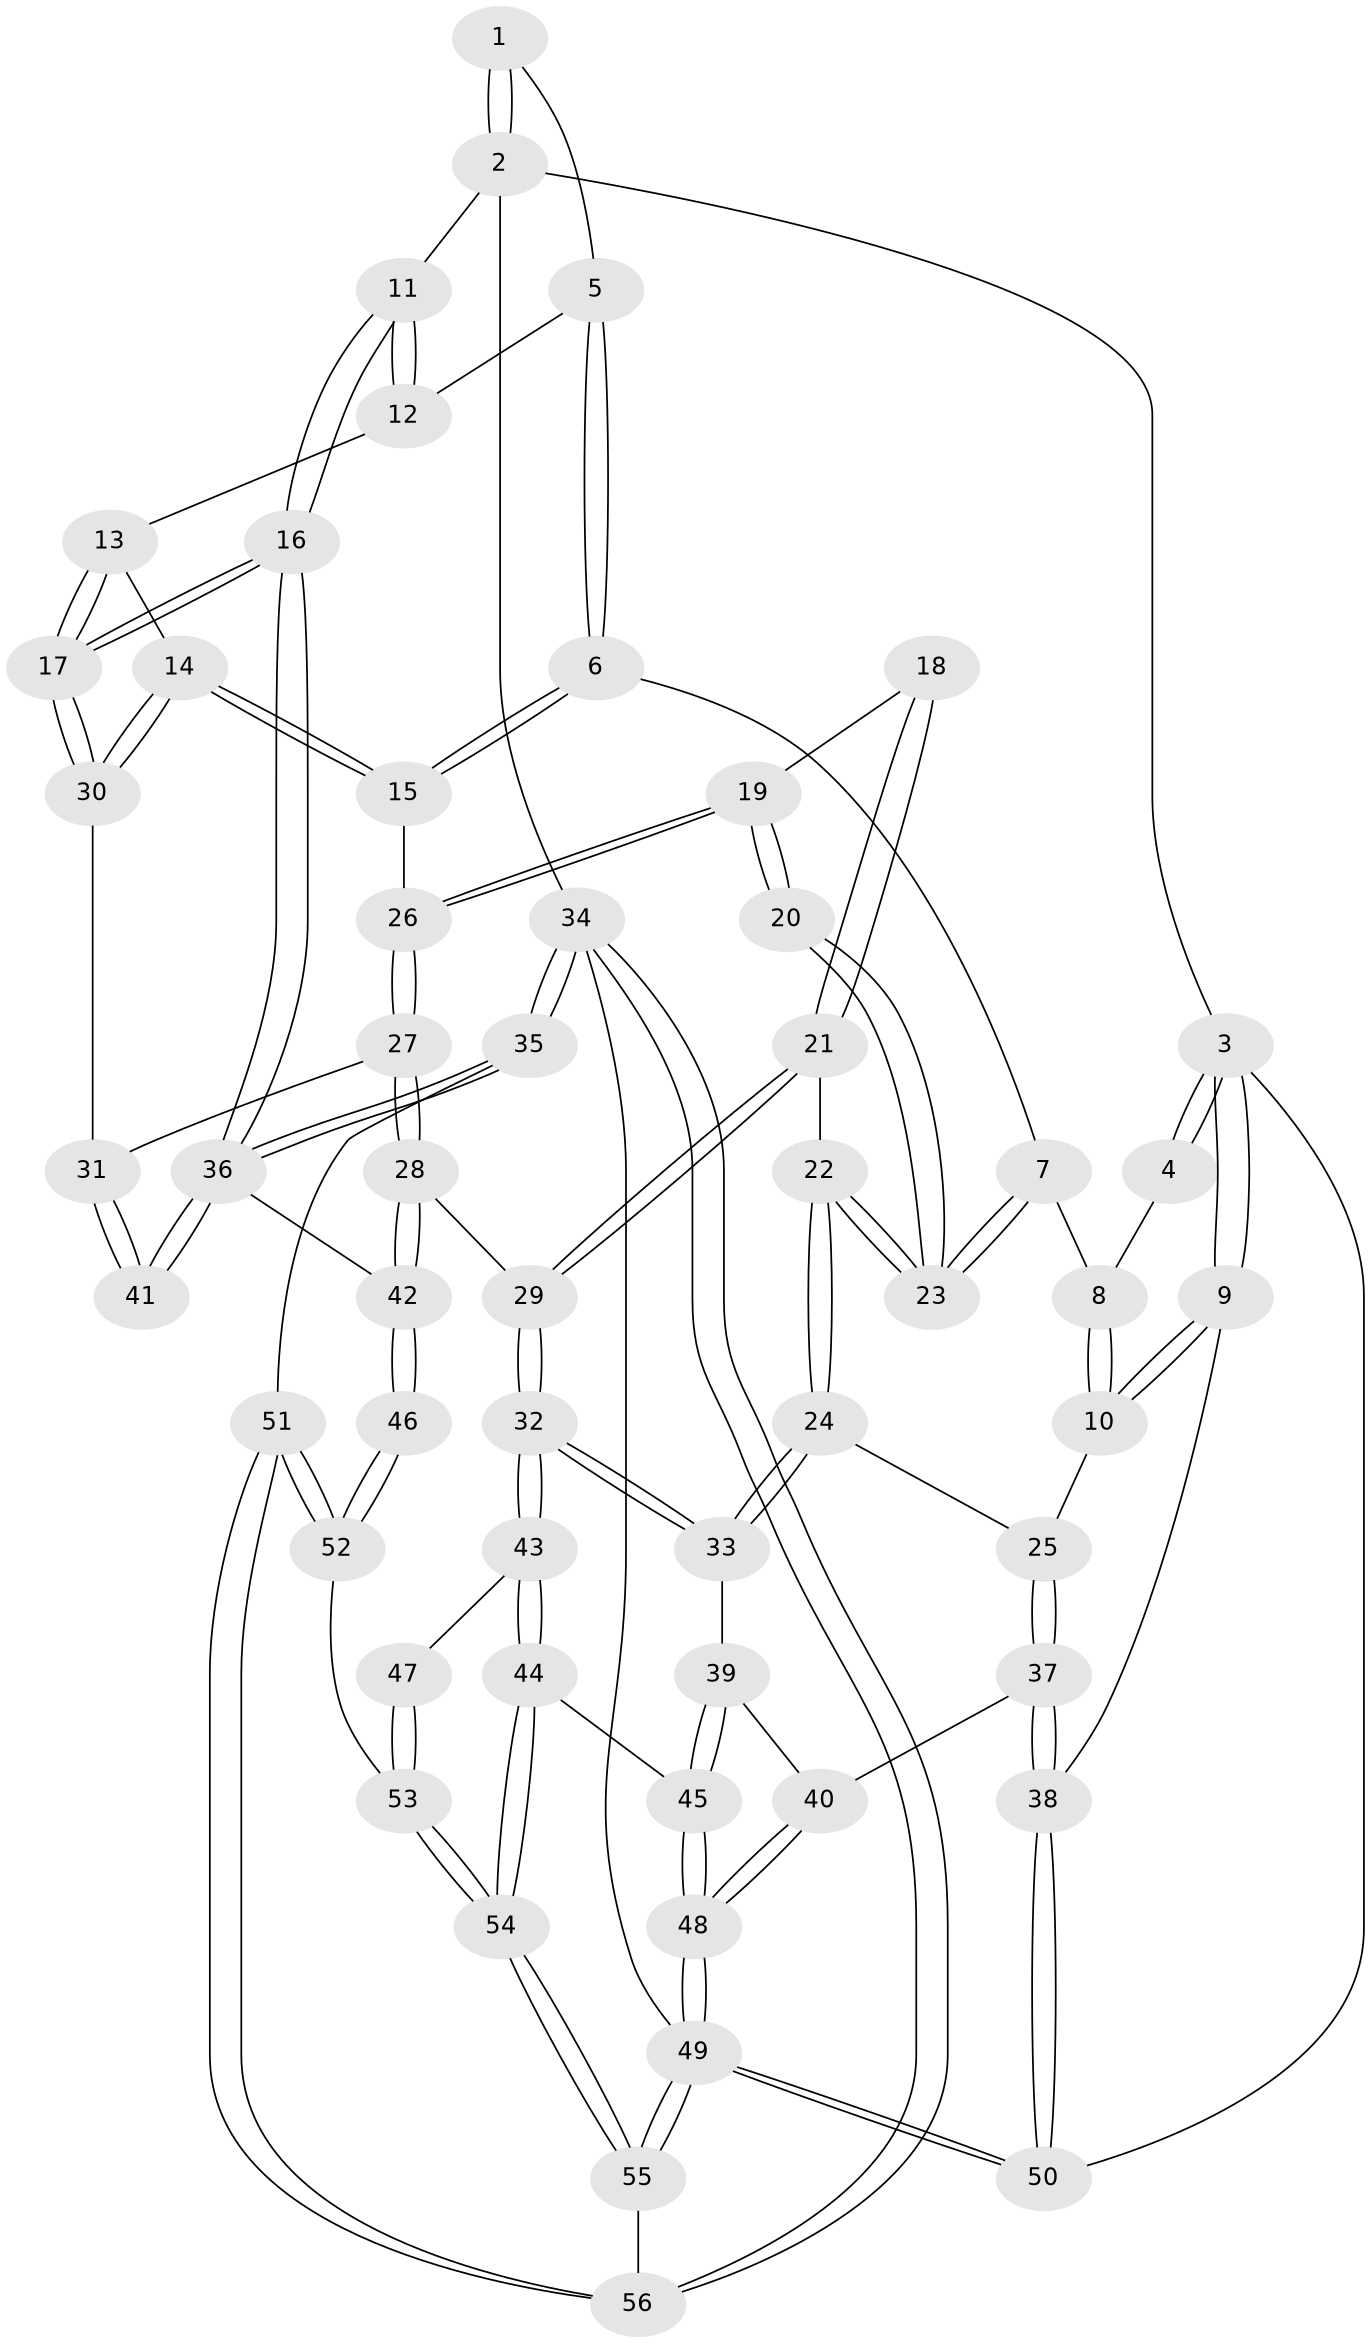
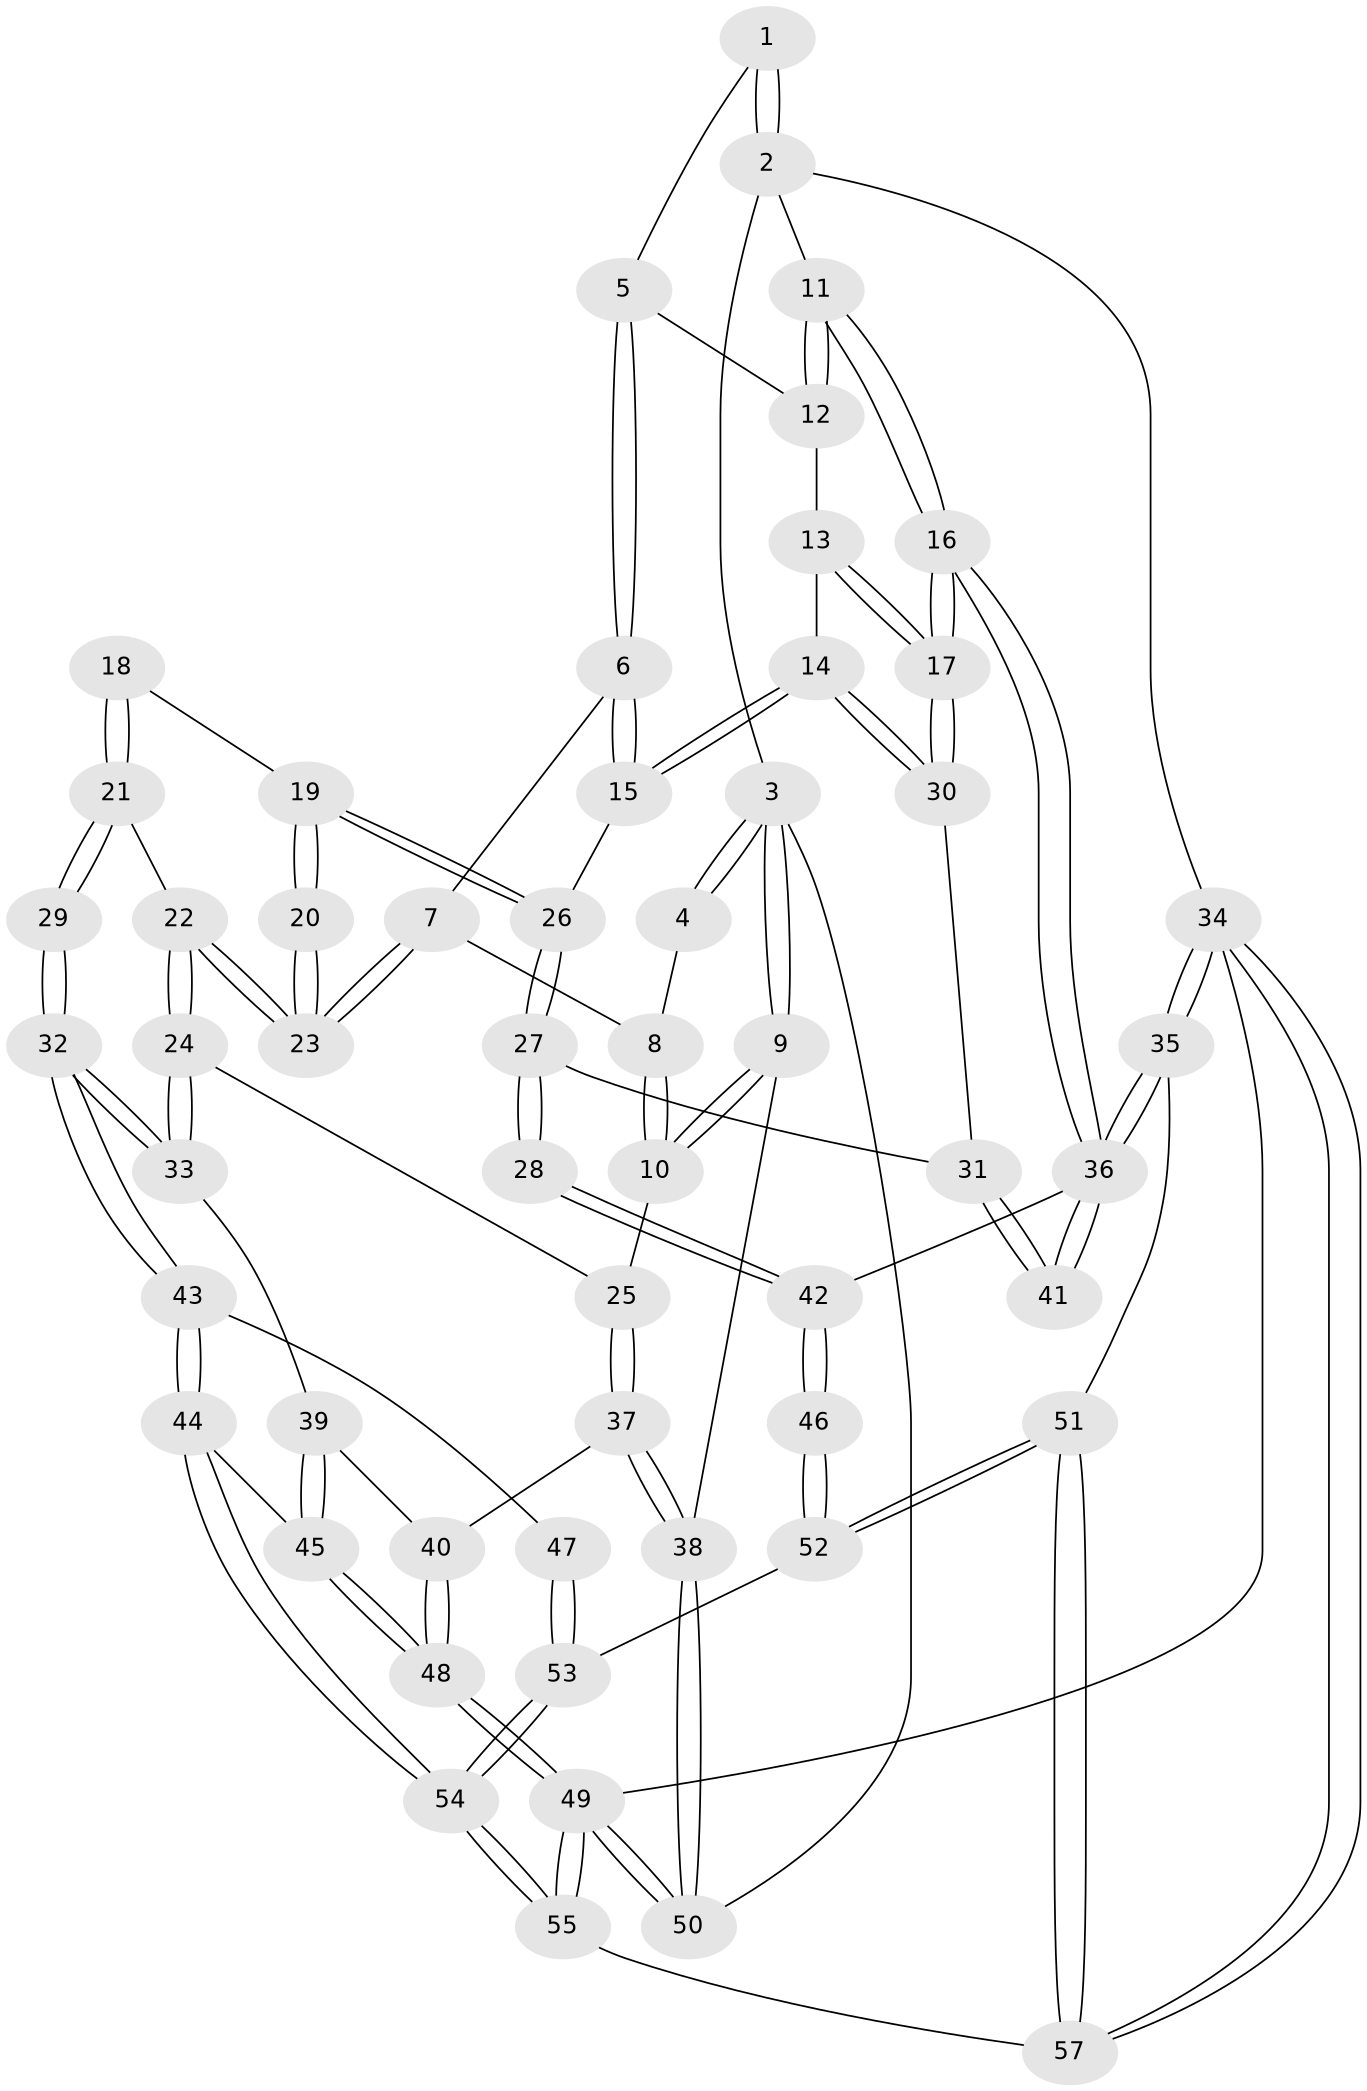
edge "28" -- "29": removed
node "56": label "56" -> "57"
